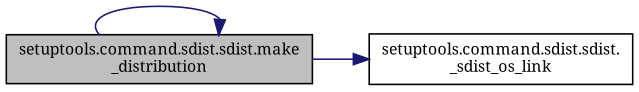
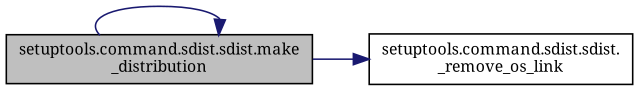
node "setuptools.command.sdist.sdist. _sdist_os_link": label "setuptools.command.sdist.sdist. _sdist_os_link" -> "setuptools.command.sdist.sdist. _remove_os_link"
